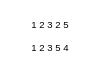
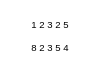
node "1 2 3 5 4": label "1 2 3 5 4" -> "8 2 3 5 4"
